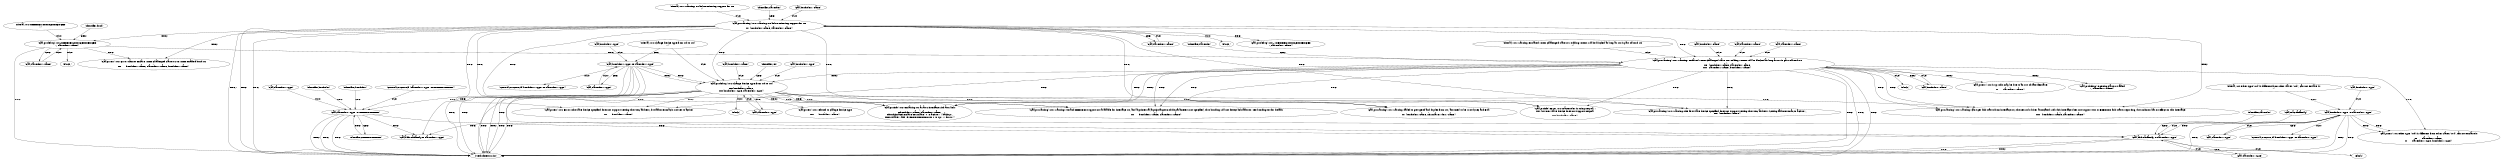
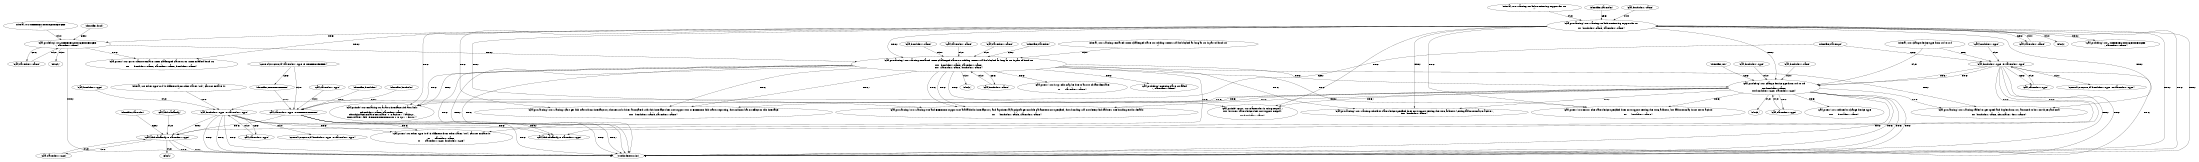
node "(Identifier,slave_ops)": added
node "(Call,mac.sa_family)": label "(Call,mac.sa_family)" -> "(Call,addr.sa_family)"
edge "(Call,slave_dev->type != ARPHRD_ETHER)" -> "(Identifier,ARPHRD_ETHER)": now "(ControlStructure,if (slave_dev->type != ARPHRD_ETHER))" -> "(Identifier,ARPHRD_ETHER)"
